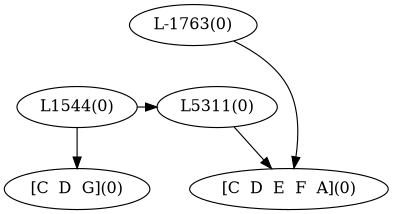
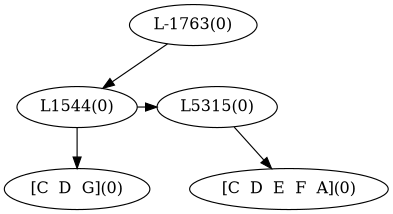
edge "L-1763(0)" -> "[C  D  E  F  A](0)": now "L-1763(0)" -> "L1544(0)"
node "L5311(0)": label "L5311(0)" -> "L5315(0)"
